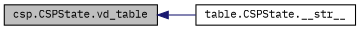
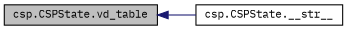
node "table.CSPState.__str__": label "table.CSPState.__str__" -> "csp.CSPState.__str__"
